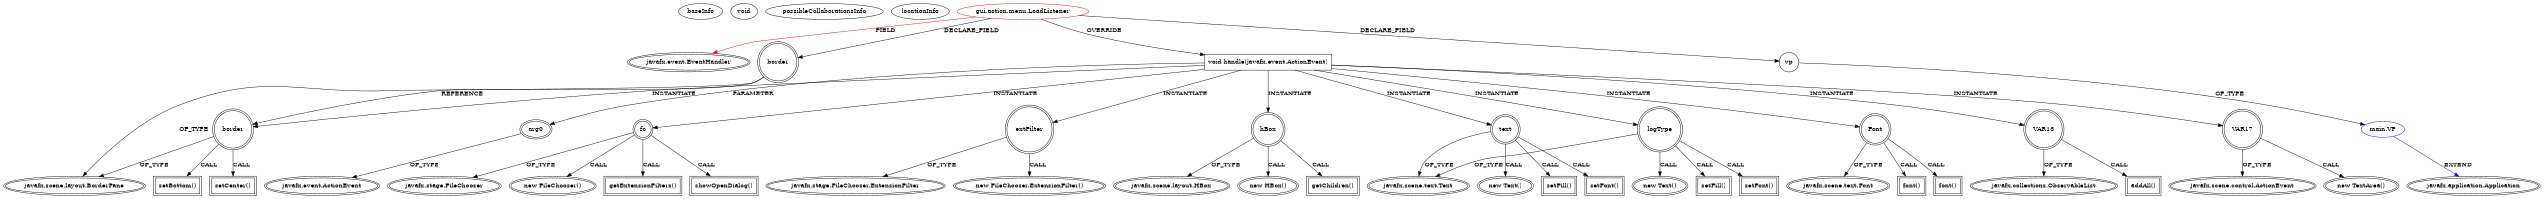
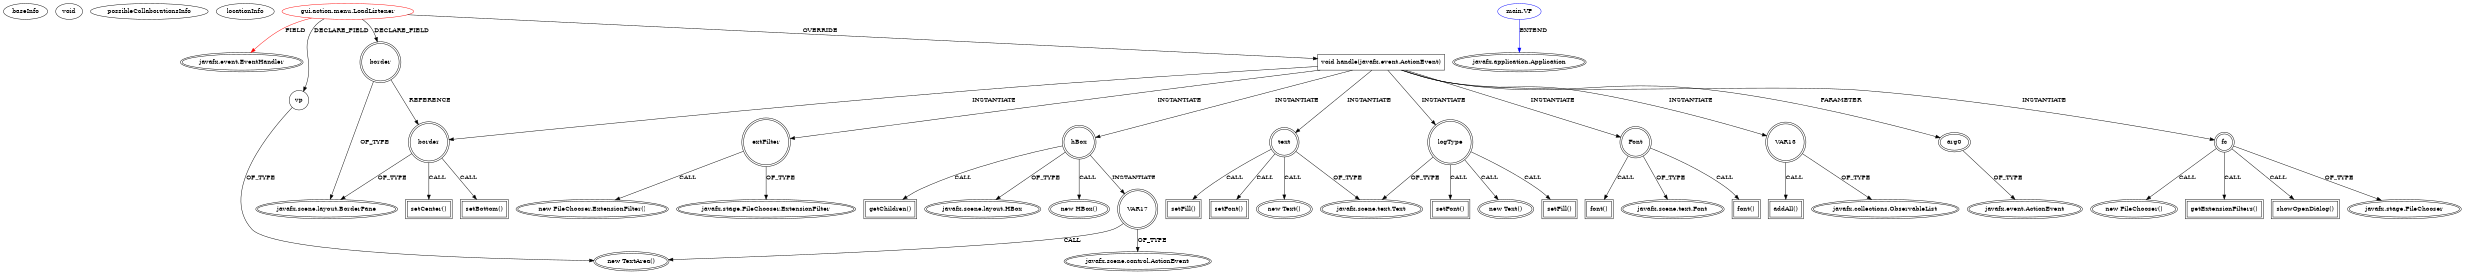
edge "vp" -> "main.VP": now "vp" -> "new TextArea()"
edge "void handle(javafx.event.ActionEvent)" -> "VAR17": now "hBox" -> "VAR17"
